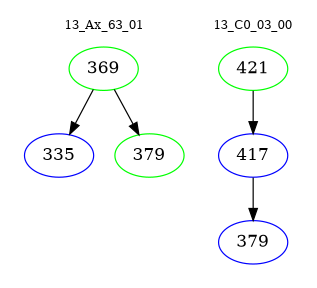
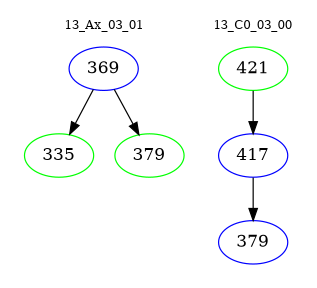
cluster "13_Ax_63_01": label "13_Ax_63_01" -> "13_Ax_03_01"
node "369": color green -> blue
node "335": color blue -> green
